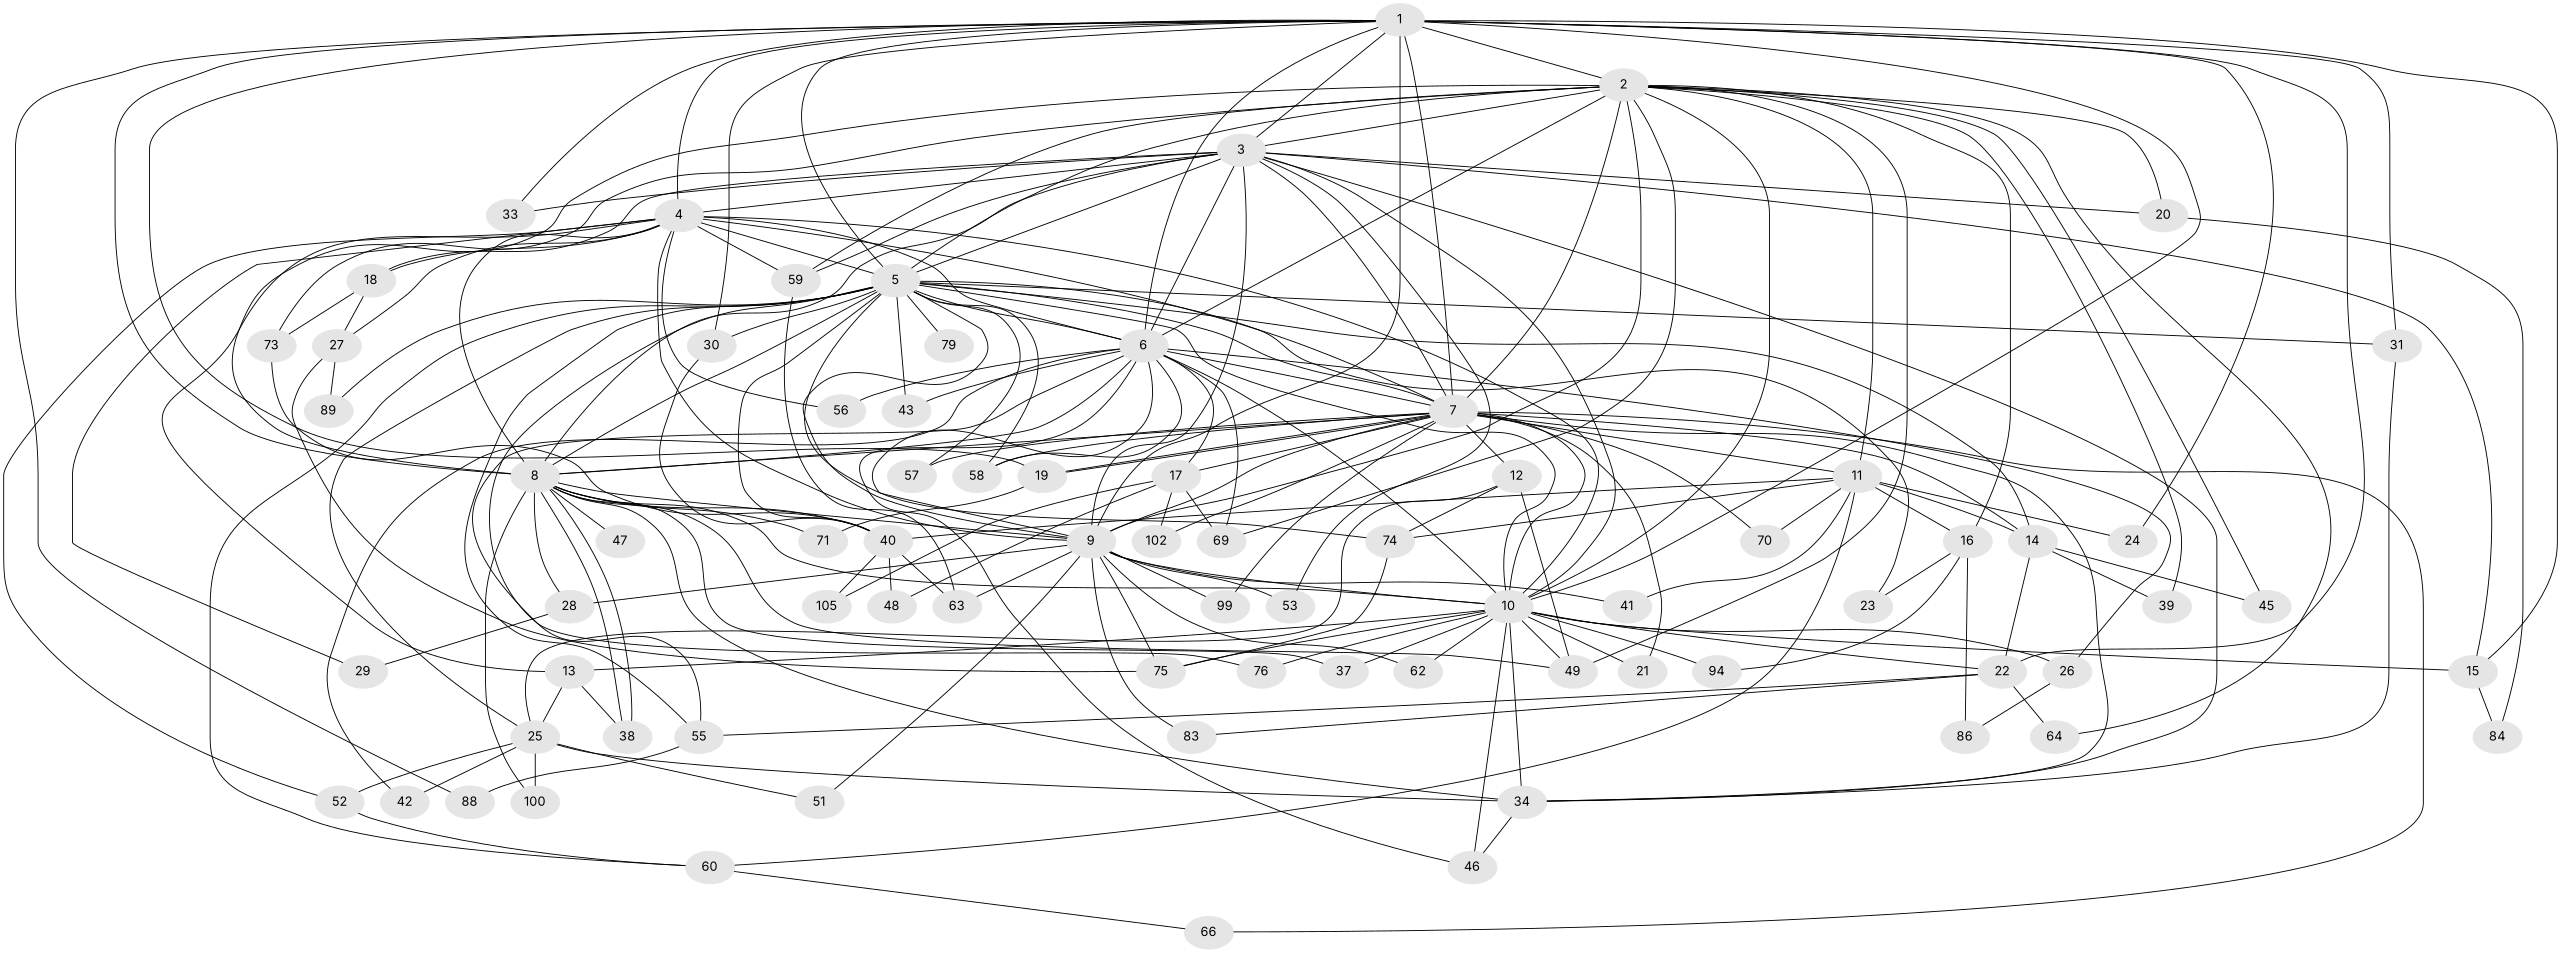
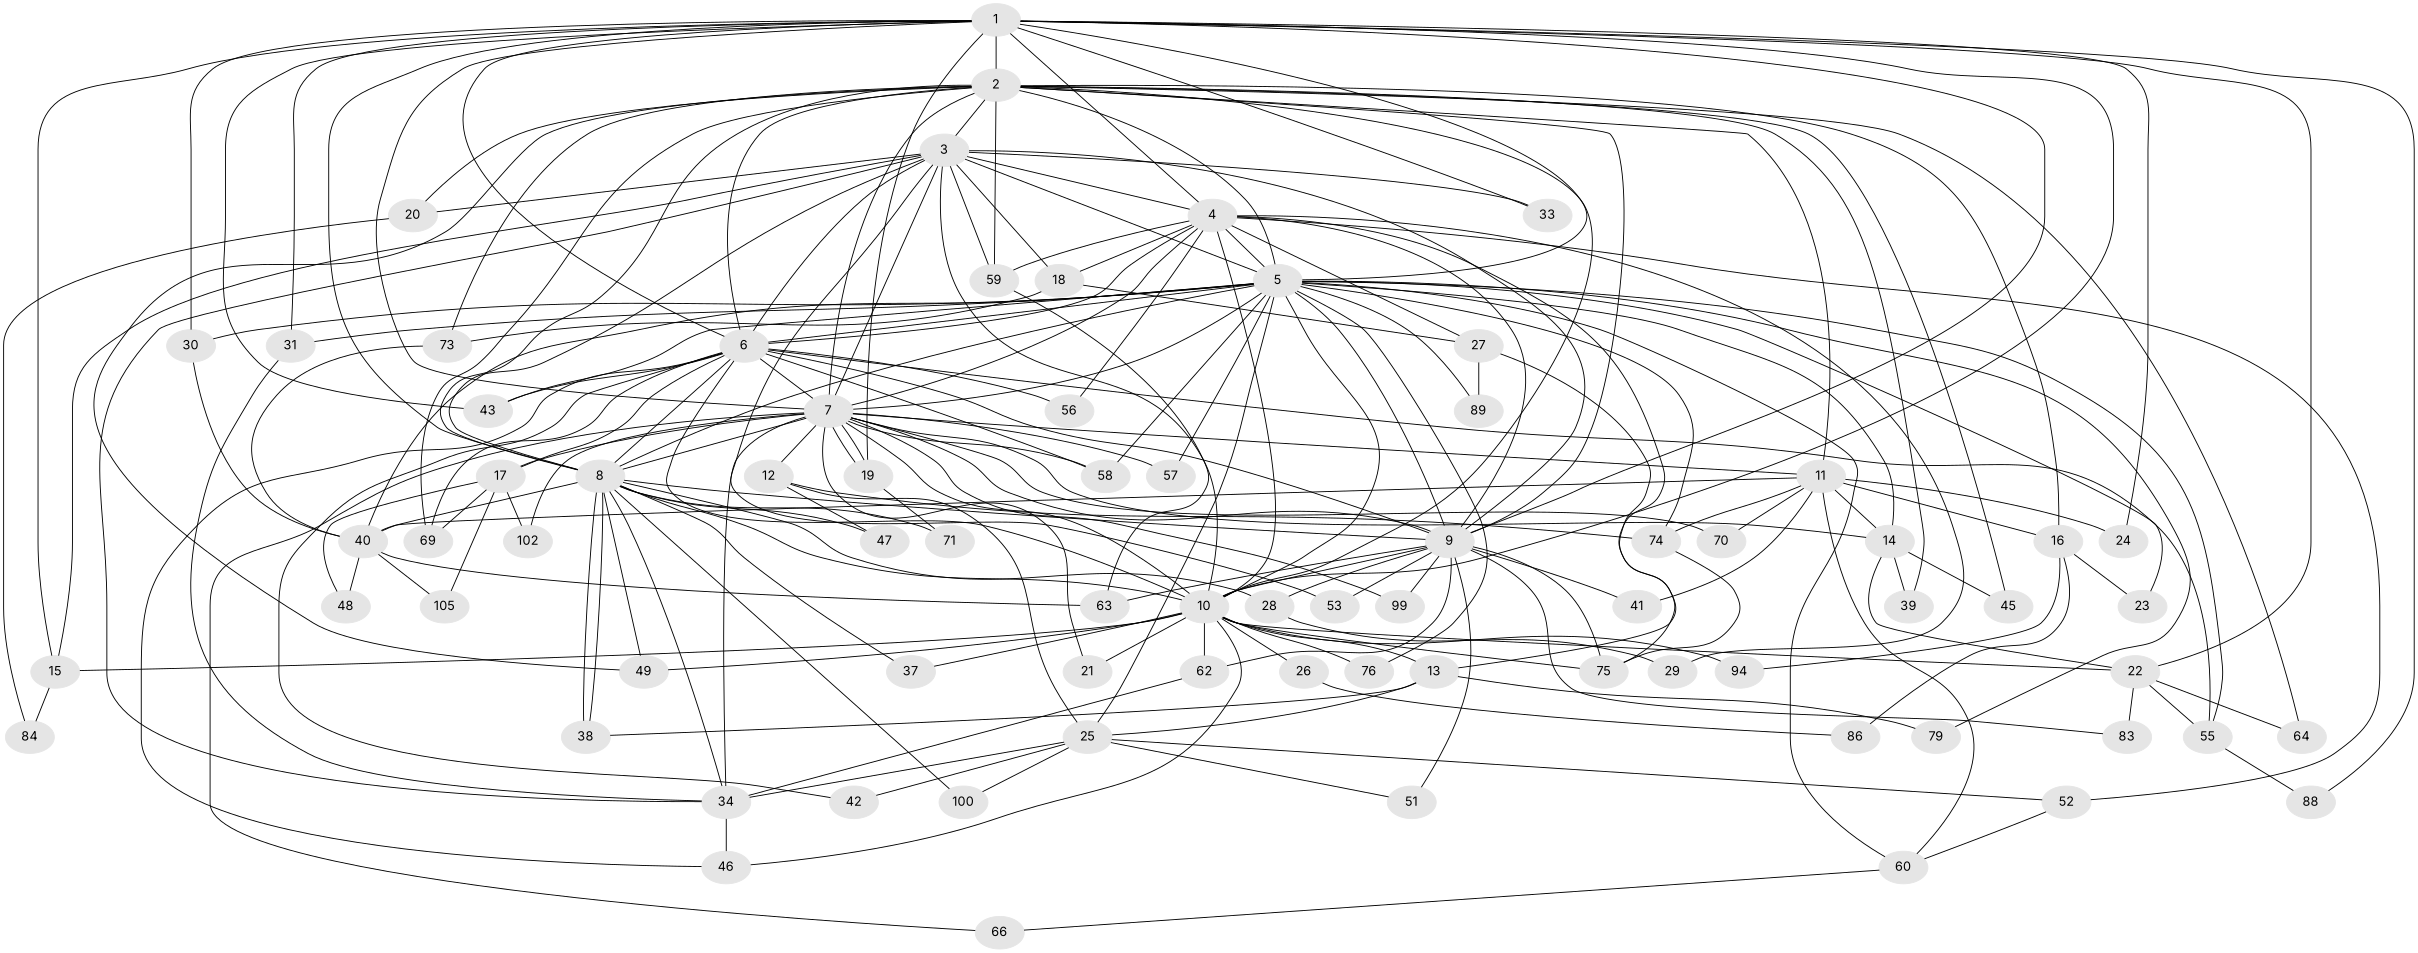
edge "1" -- "3": now "1" -- "43"
edge "4" -- "8": removed
edge "6" -- "26": removed
edge "12" -- "49": now "12" -- "47"
edge "10" -- "34": now "62" -- "34"
edge "13" -- "79": added
